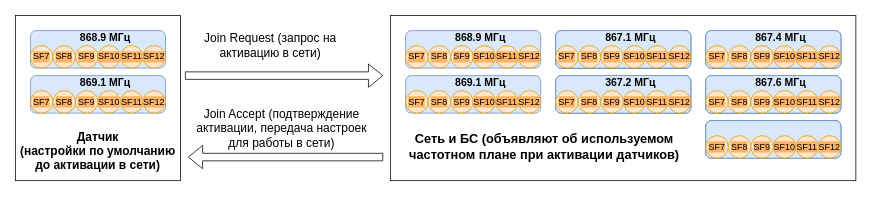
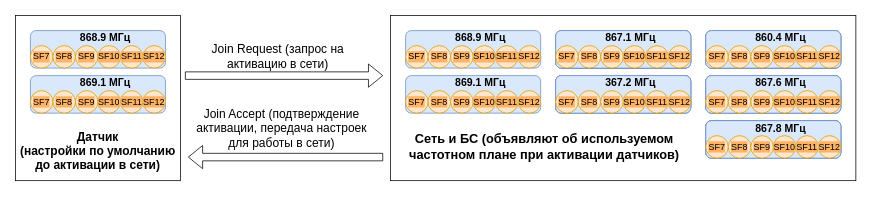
node "867.4 МГц": label "867.4 МГц" -> "860.4 МГц"
node "Join Request (запрос на активацию в сети)": moved (270, 45) -> (278, 57)
node "867.8 МГц": added
